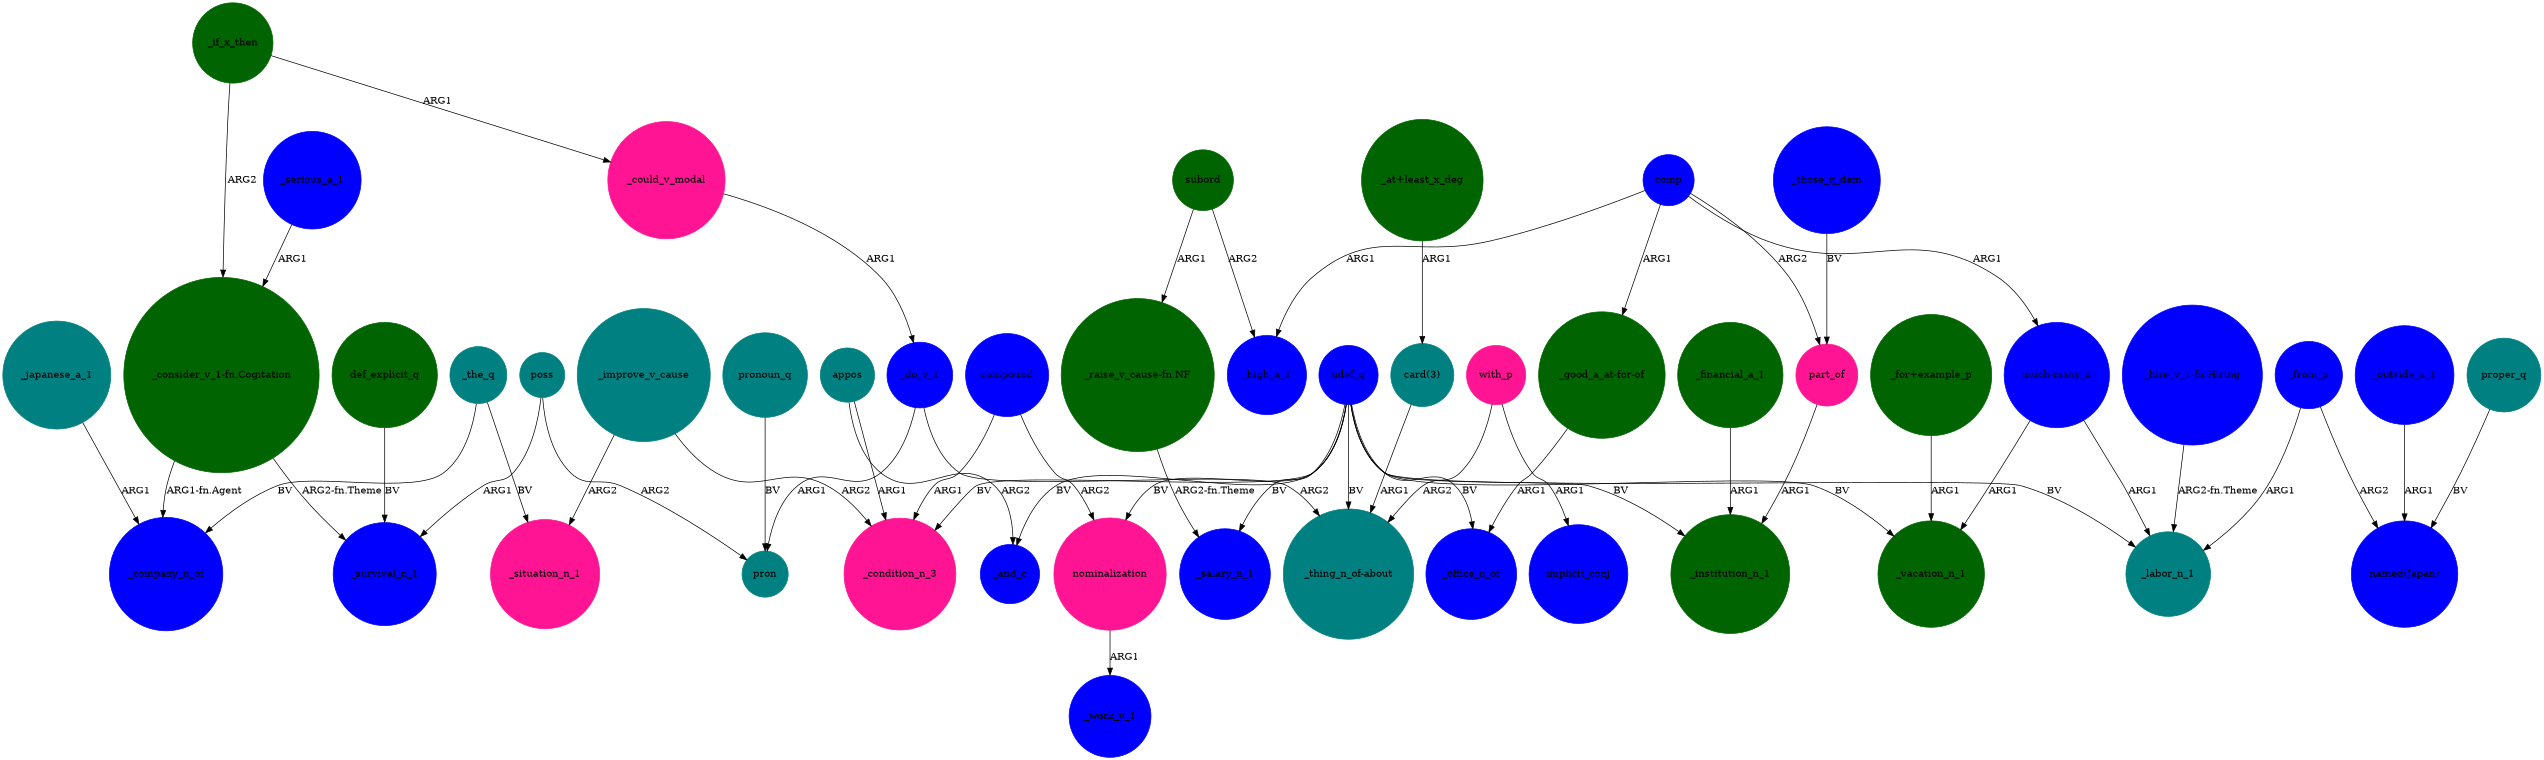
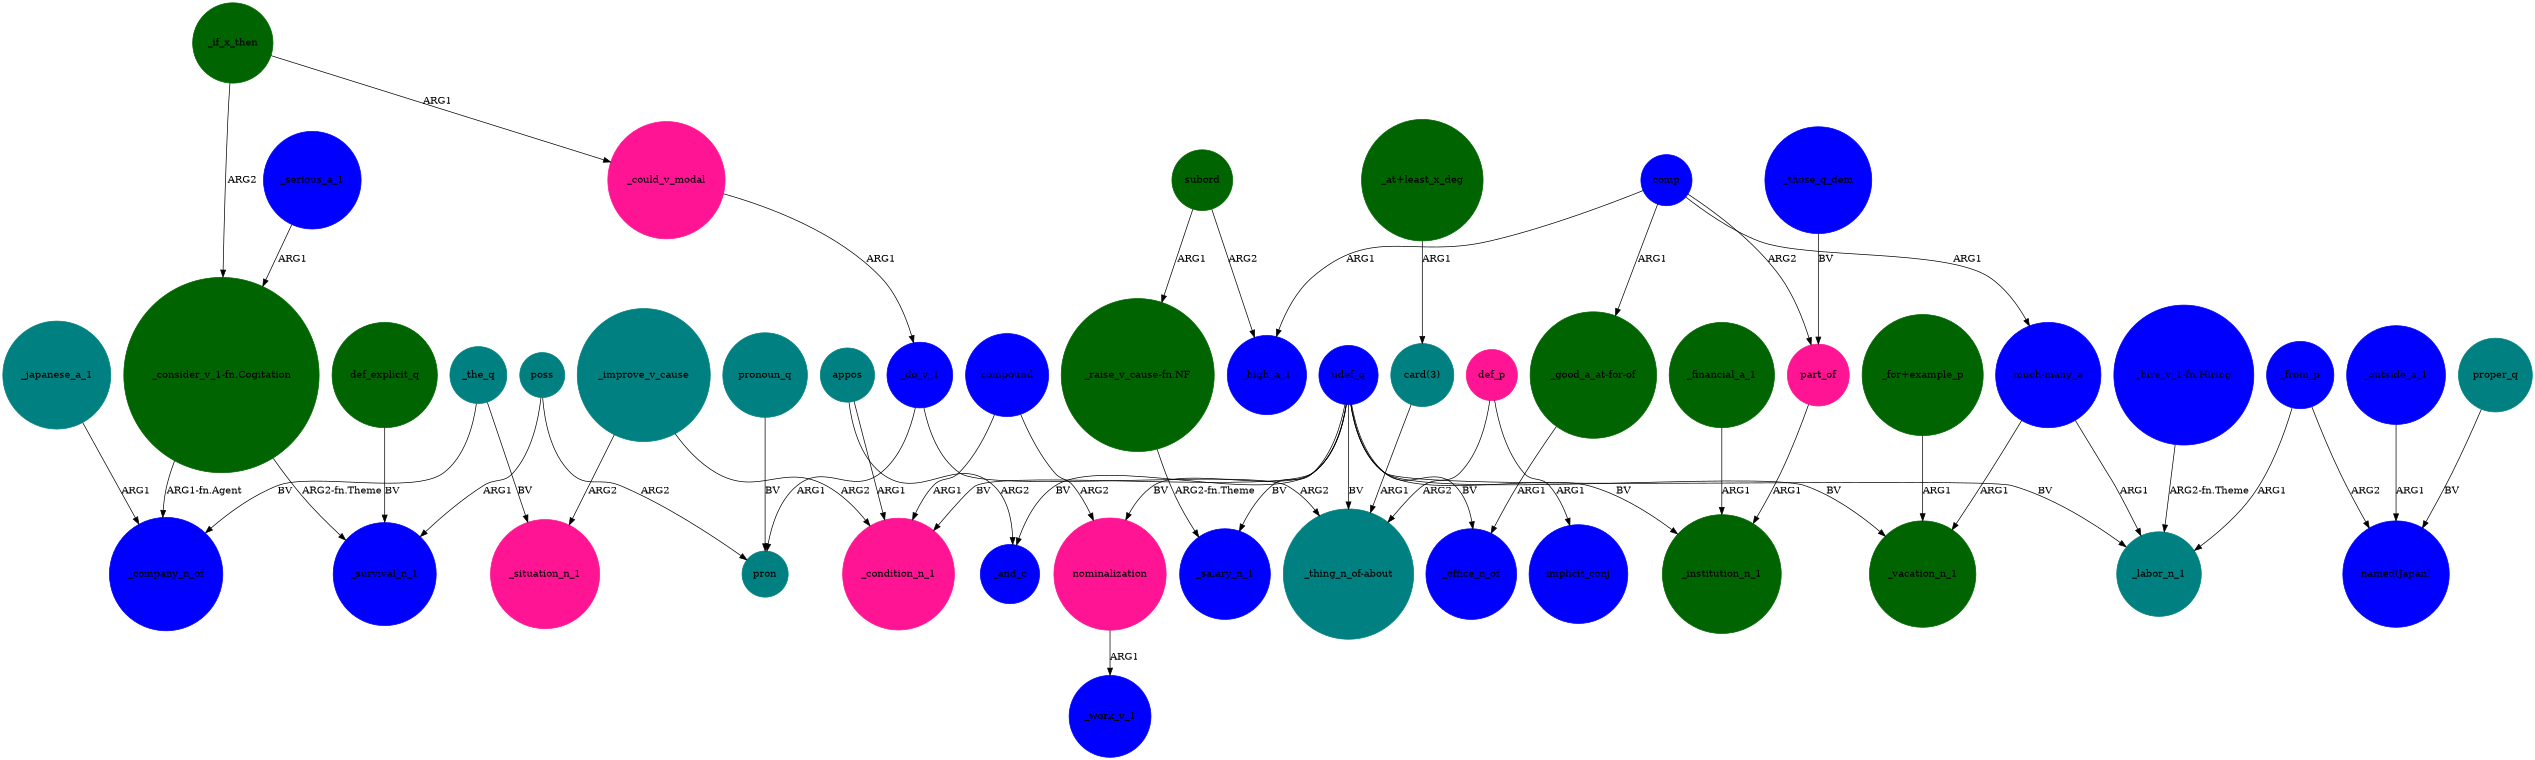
node "with_p": label "with_p" -> "def_p"
node "_condition_n_3": label "_condition_n_3" -> "_condition_n_1"
